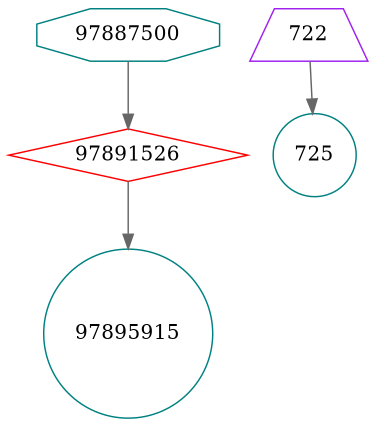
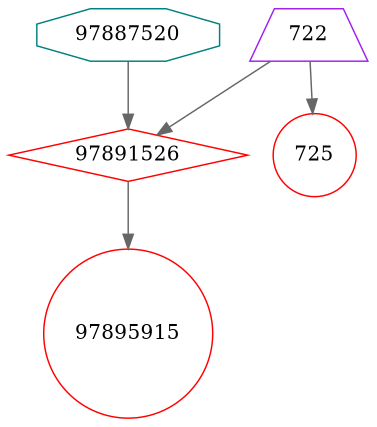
node "97887500": label "97887500" -> "97887520"
edge "722" -> "97891526": added
node "725": color teal -> red
node "97895915": color teal -> red
